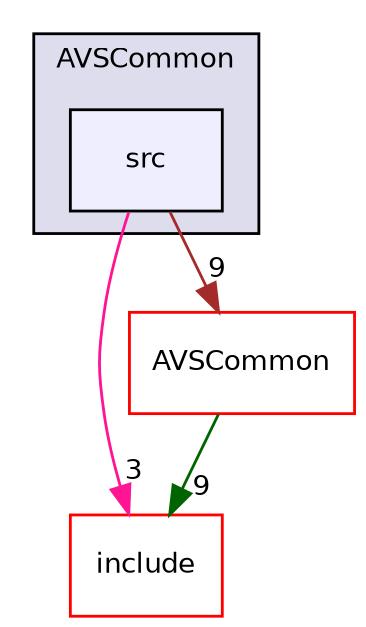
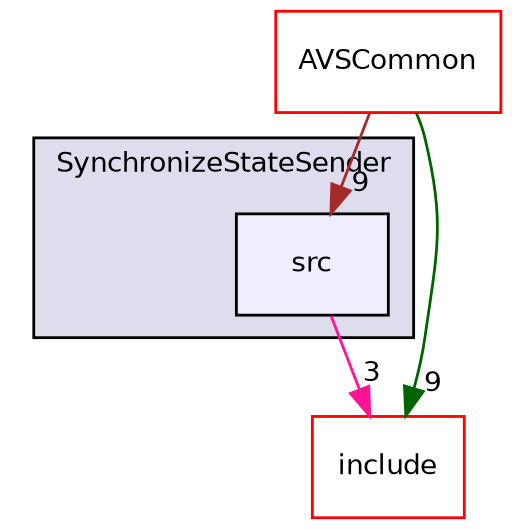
cluster "AVSCommon": label "AVSCommon" -> "SynchronizeStateSender"
edge "src" -> "AVSCommon": reversed
